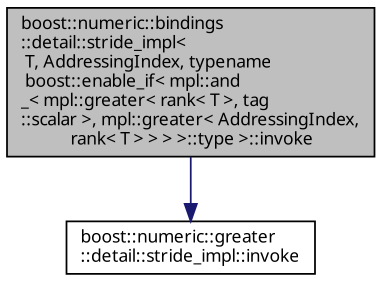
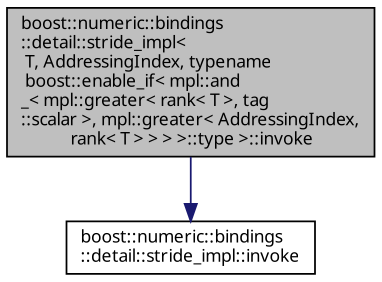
node "boost::numeric::greater ::detail::stride_impl::invoke": label "boost::numeric::greater ::detail::stride_impl::invoke" -> "boost::numeric::bindings ::detail::stride_impl::invoke"
